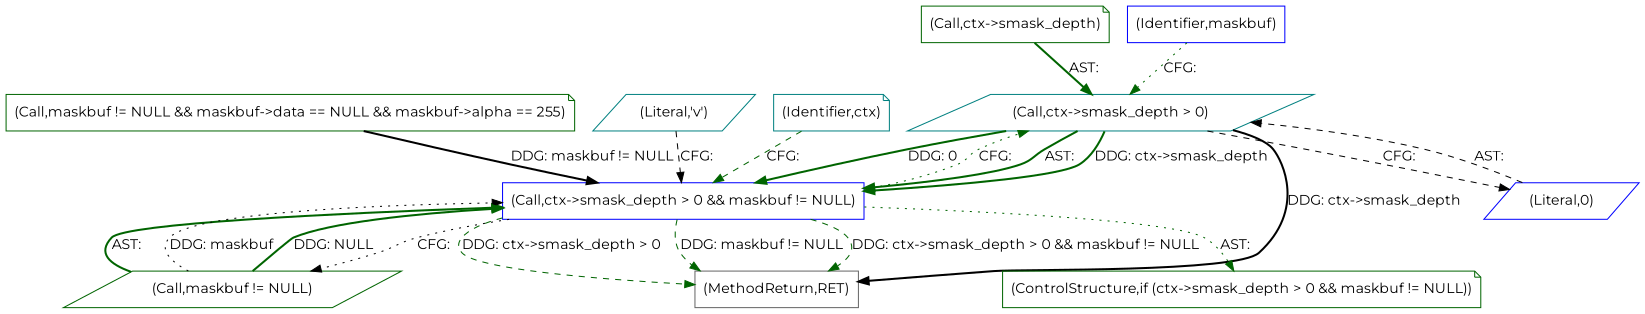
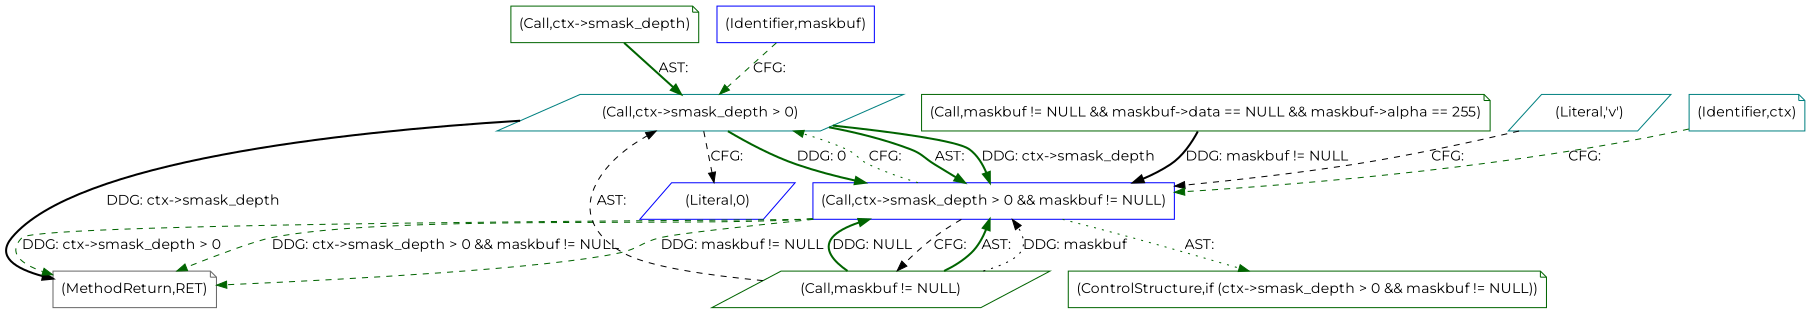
edge "(Identifier,maskbuf)" -> "(Call,ctx->smask_depth > 0)": style dotted -> dashed
edge "(Literal,0)" -> "(Call,ctx->smask_depth > 0)": now "(Call,maskbuf != NULL)" -> "(Call,ctx->smask_depth > 0)"
edge "(Call,ctx->smask_depth > 0 && maskbuf != NULL)" -> "(Call,maskbuf != NULL)": style dotted -> dashed
node "(MethodReturn,RET)": shape box -> note
